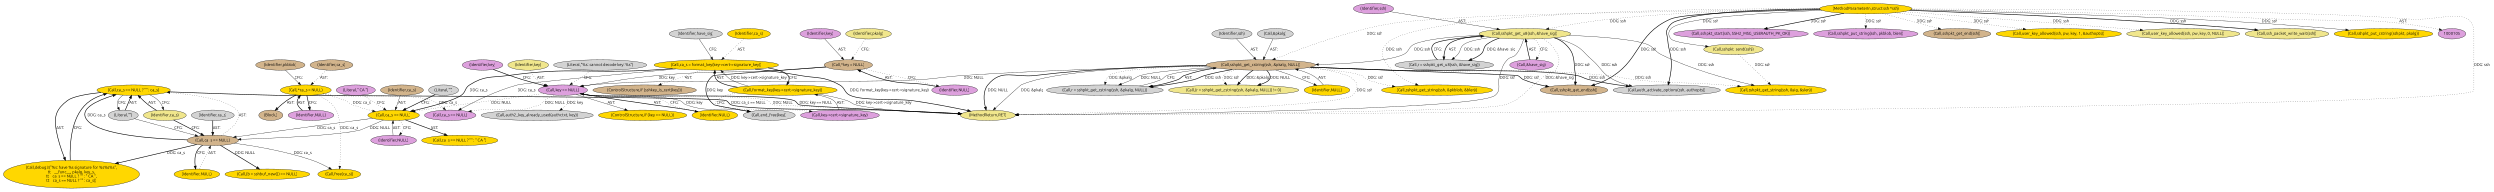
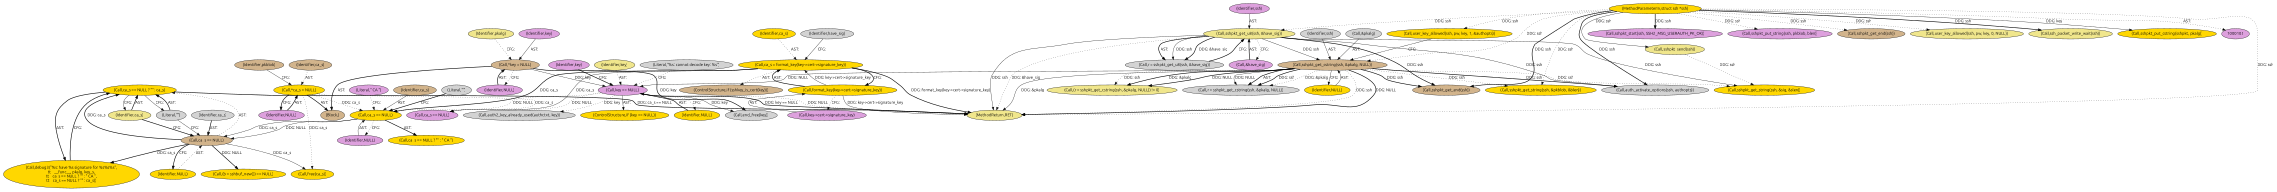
edge "(MethodParameterIn,struct ssh *ssh)" -> "(Call,sshpkt_put_cstring(sshpkt, pkalg))": label "DDG: ssh" -> "DDG: key"
edge "(Call,*key = NULL)" -> "(Block,)": added, label "AST:"
edge "(Call,r = sshpkt_get_cstring(ssh, &pkalg, NULL))" -> "(Call,sshpkt_get_cstring(ssh, &pkalg, NULL))": now "(Call,user_key_allowed(ssh, pw, key, 1, &authopts))" -> "(Call,sshpkt_get_cstring(ssh, &pkalg, NULL))"
